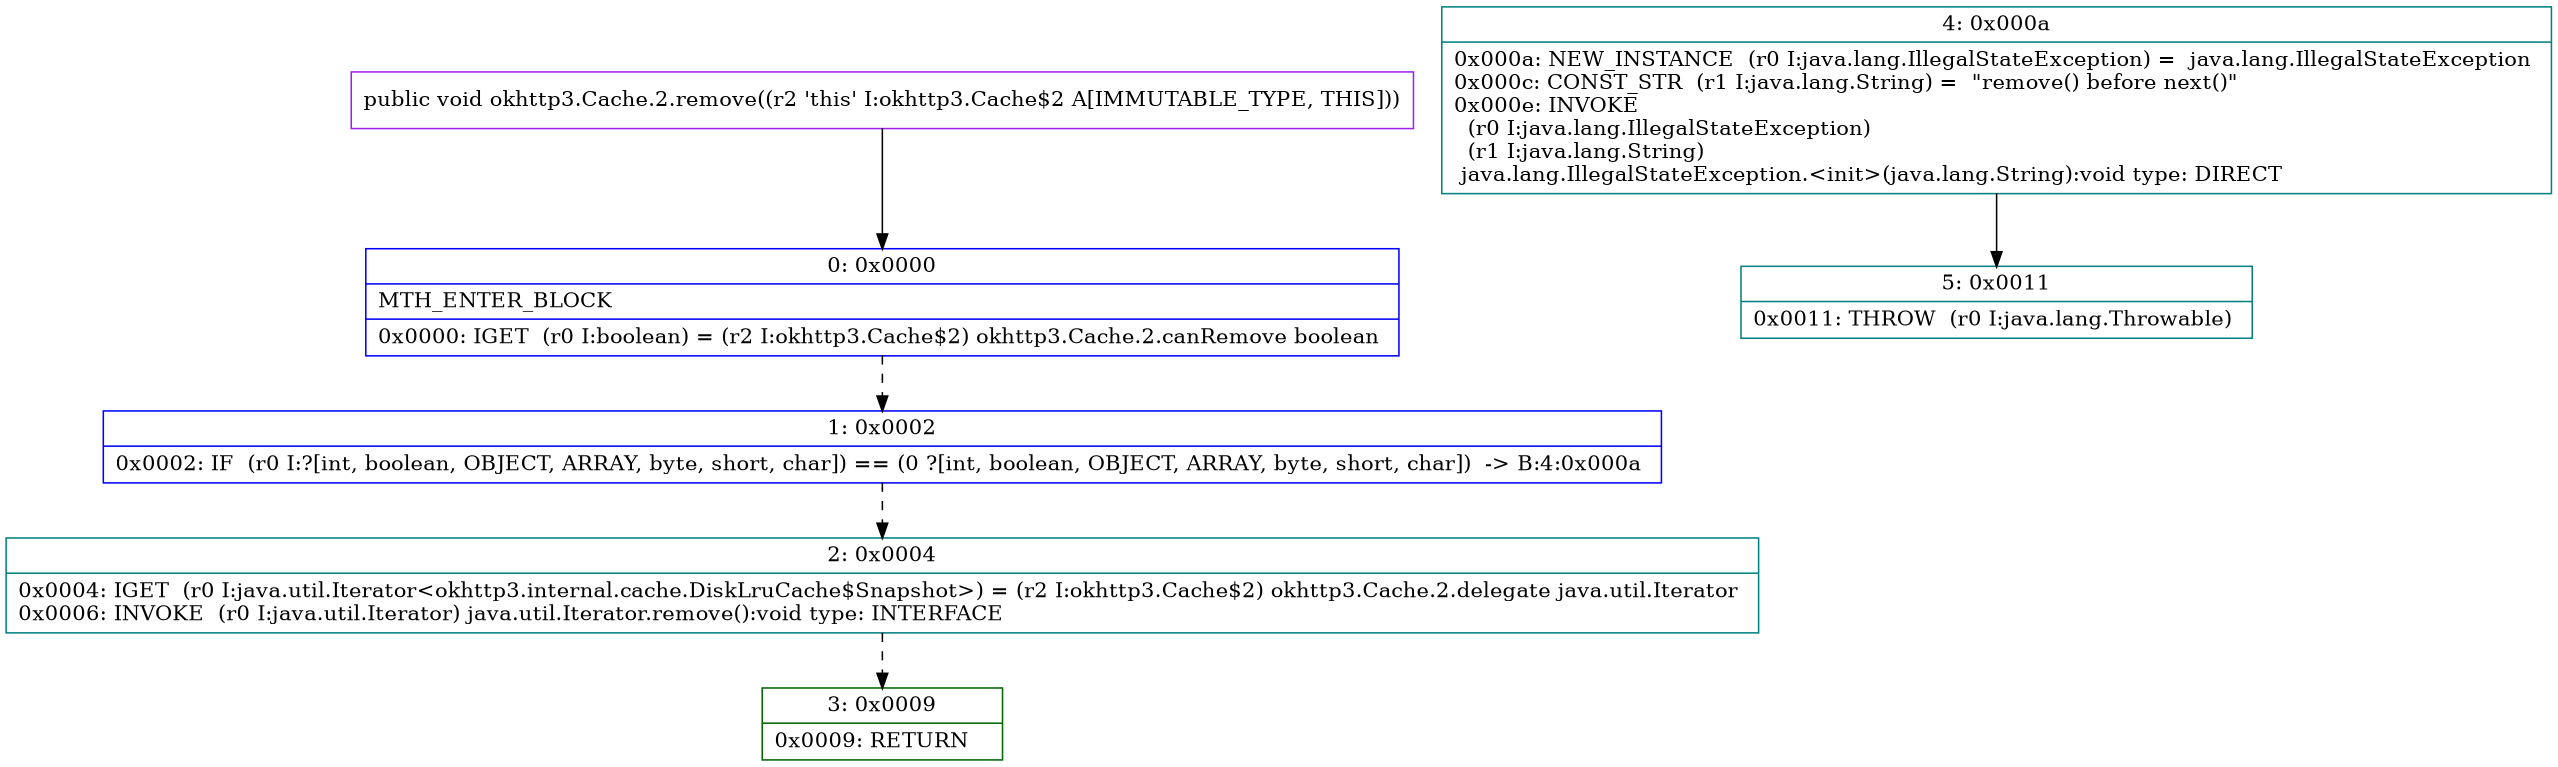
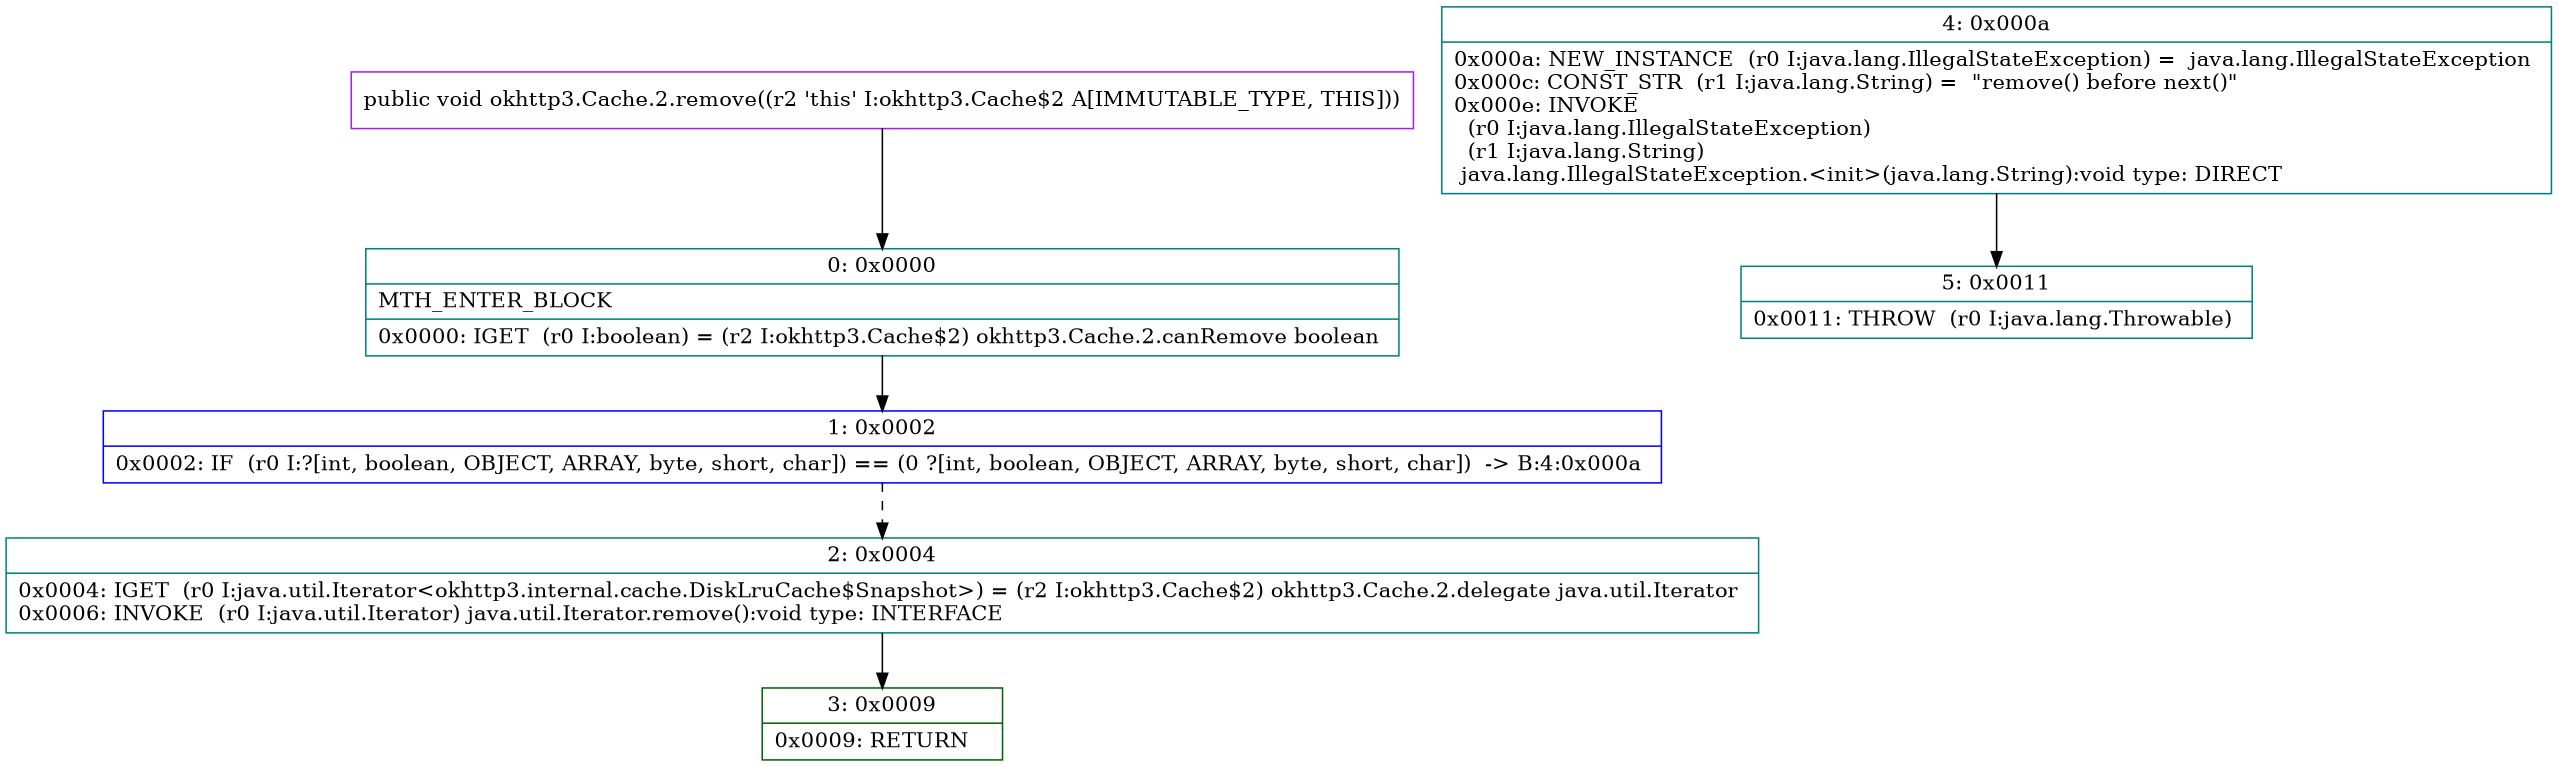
node "0: 0x0000": color blue -> teal
edge "0: 0x0000" -> "1: 0x0002": style dashed -> solid
edge "2: 0x0004" -> "3: 0x0009": style dashed -> solid
